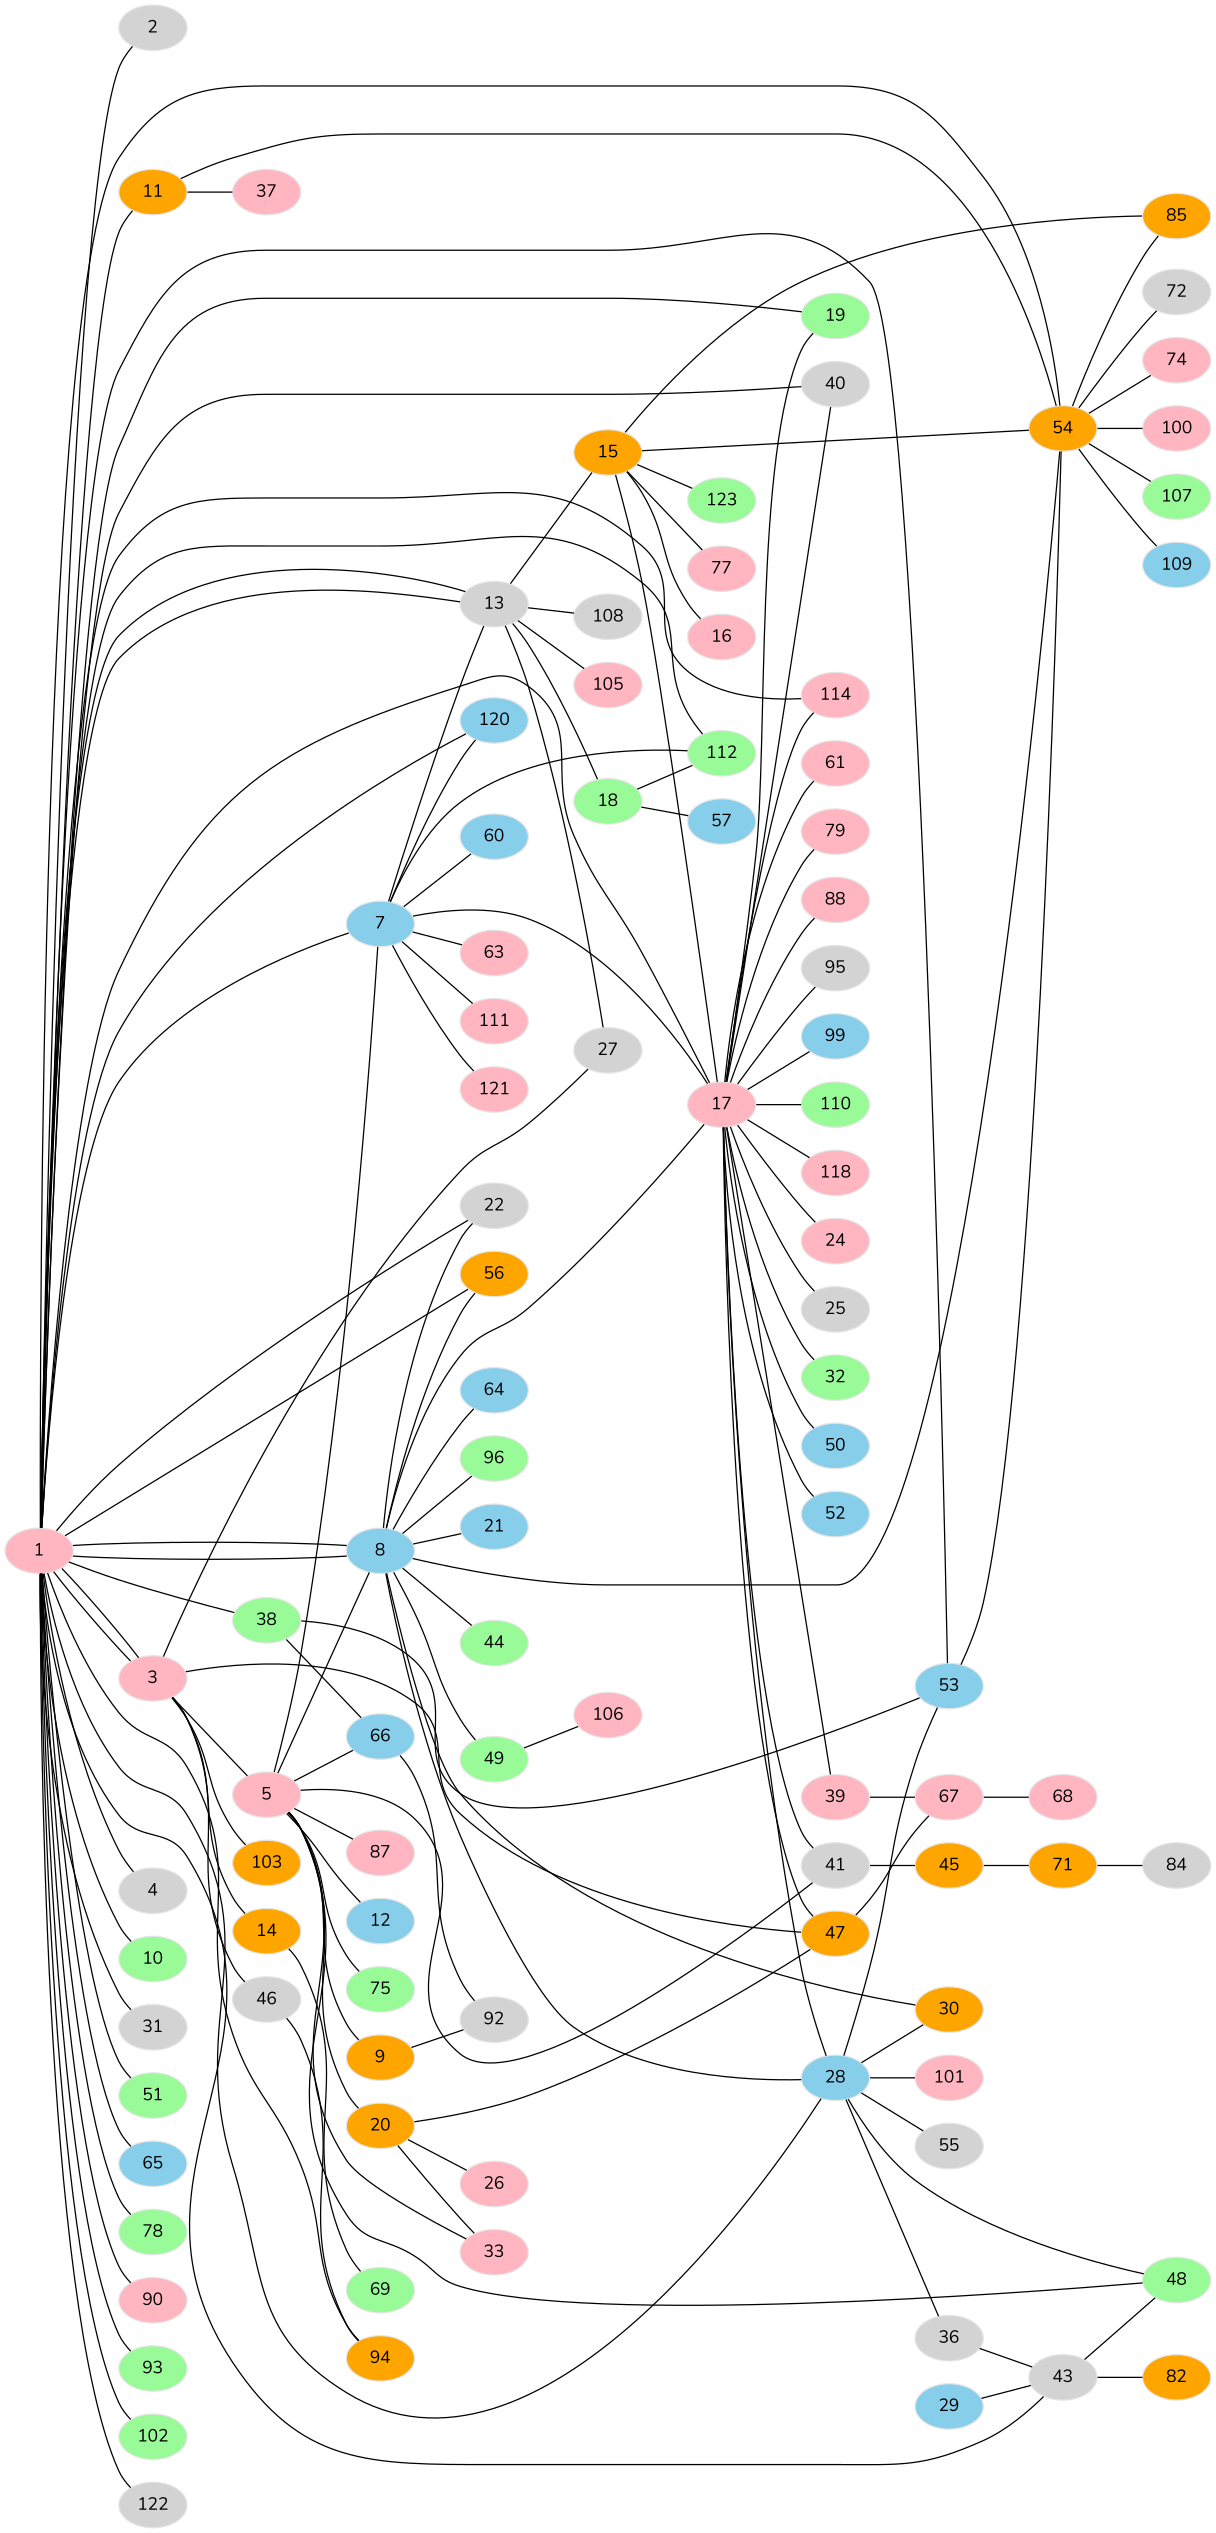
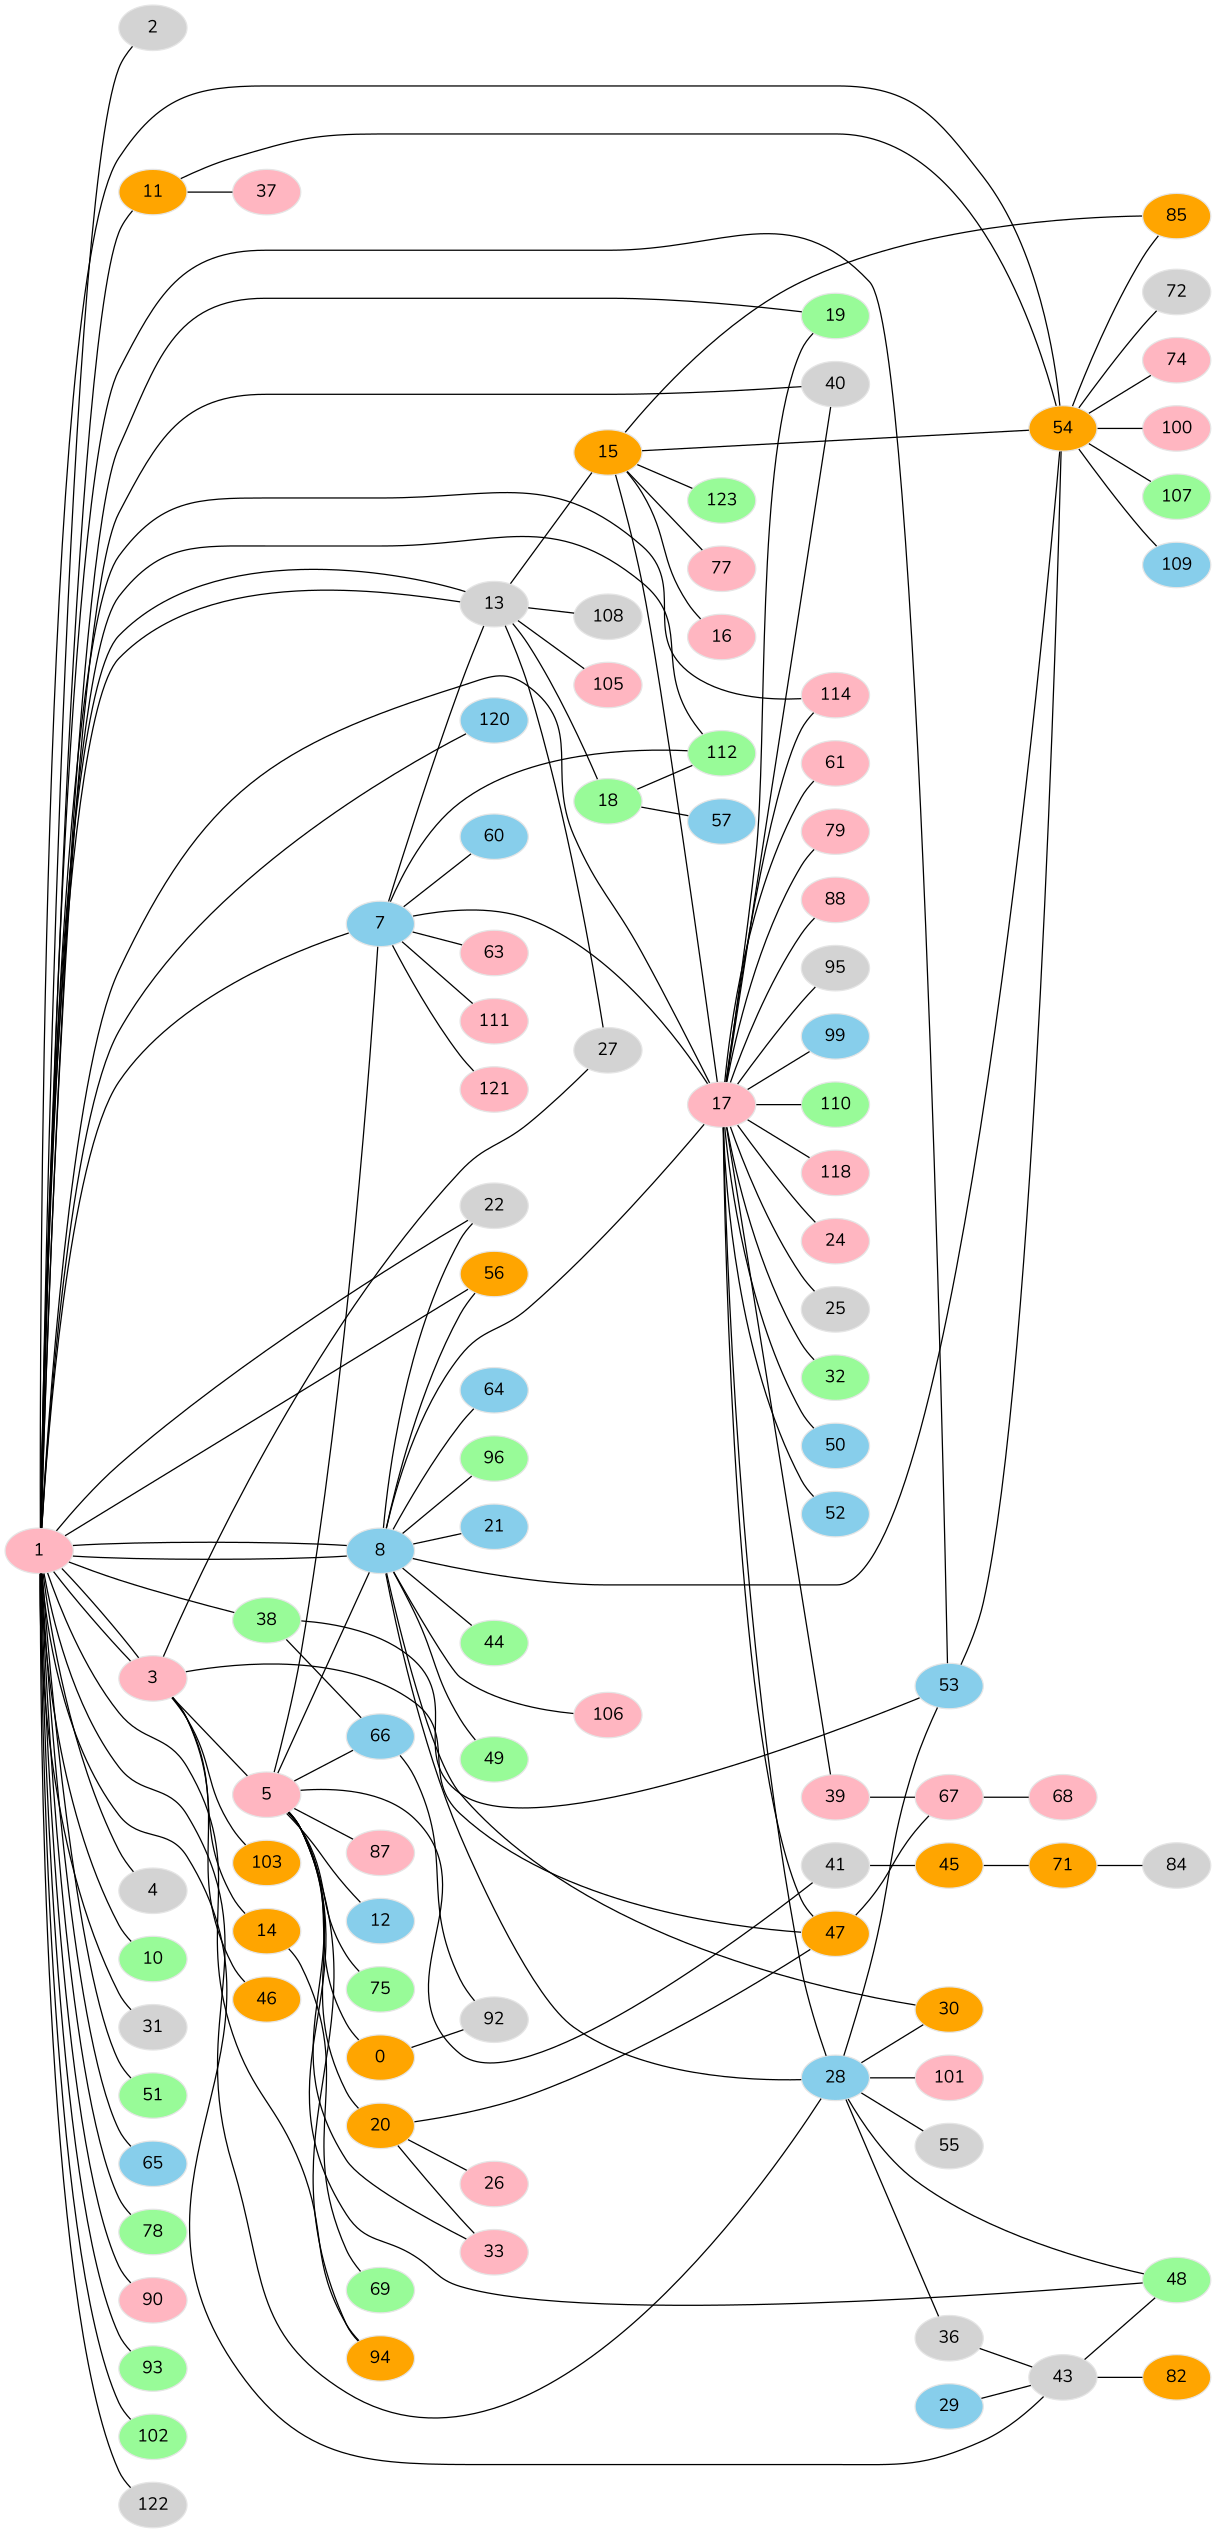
edge "120" -- "7": removed
edge "17" -- "41": removed
edge "106" -- "49": now "106" -- "8"
node "46": fillcolor lightgrey -> orange
node "9": label "9" -> "0"
edge "46" -- "94": now "5" -- "94"
